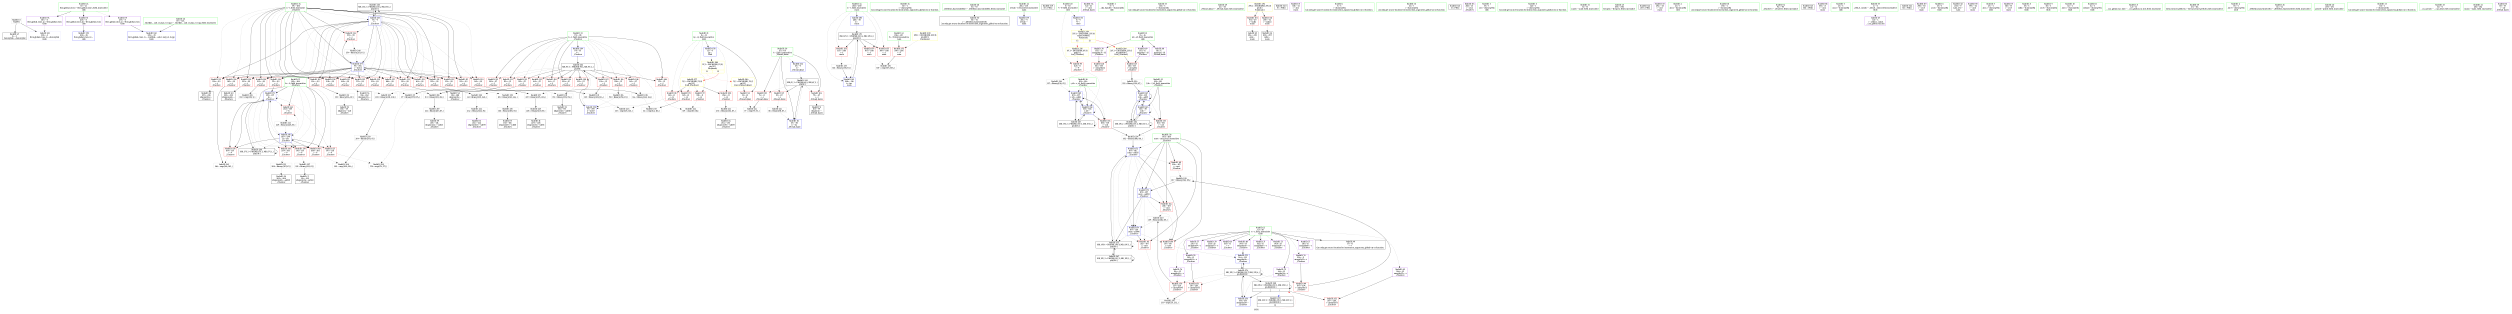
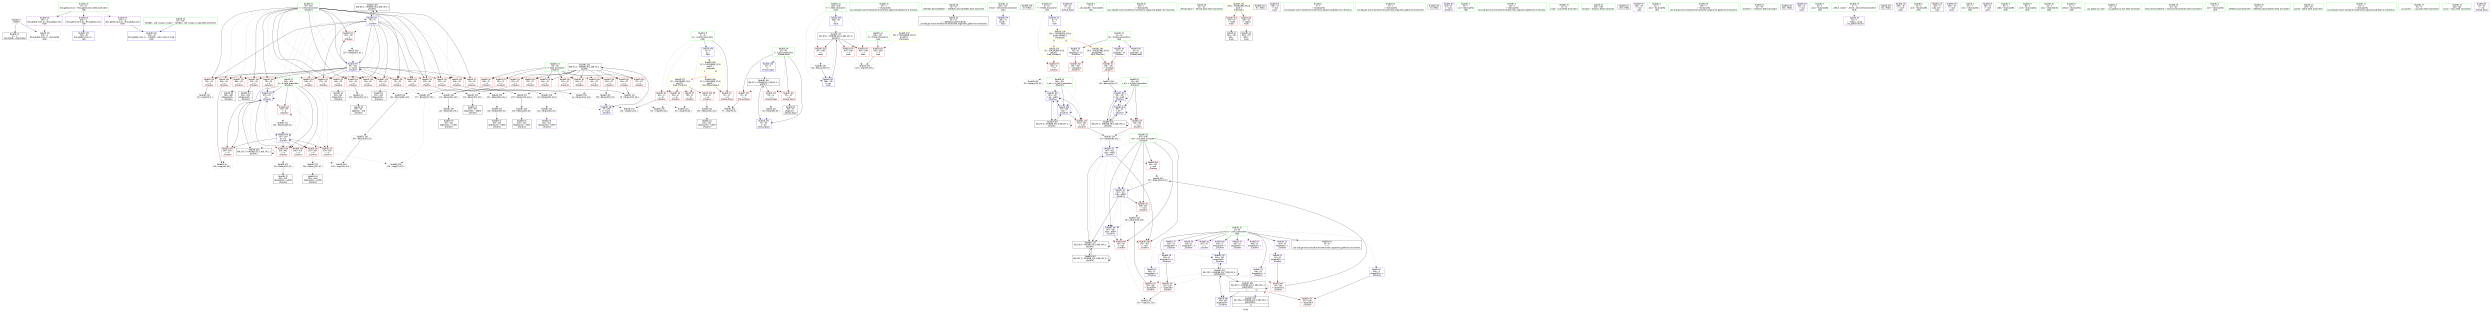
node "NodeID: 164": removed
